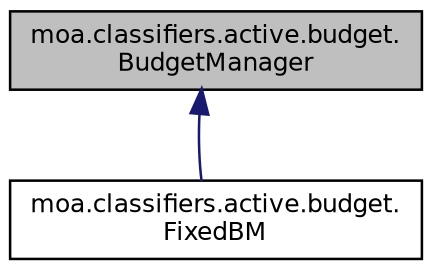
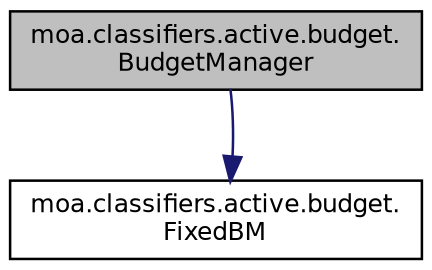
edge "moa.classifiers.active.budget. FixedBM" -> "moa.classifiers.active.budget. BudgetManager": reversed
